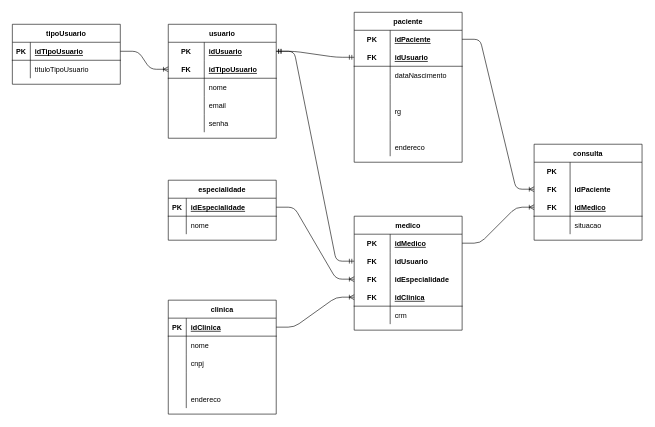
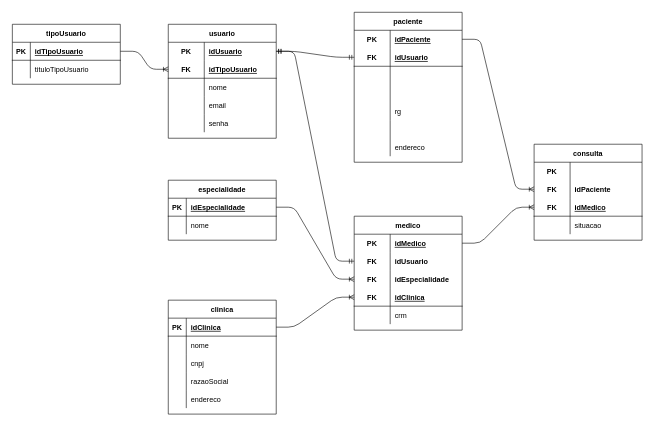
node "dataNascimento": removed
node "razaoSocial": added
